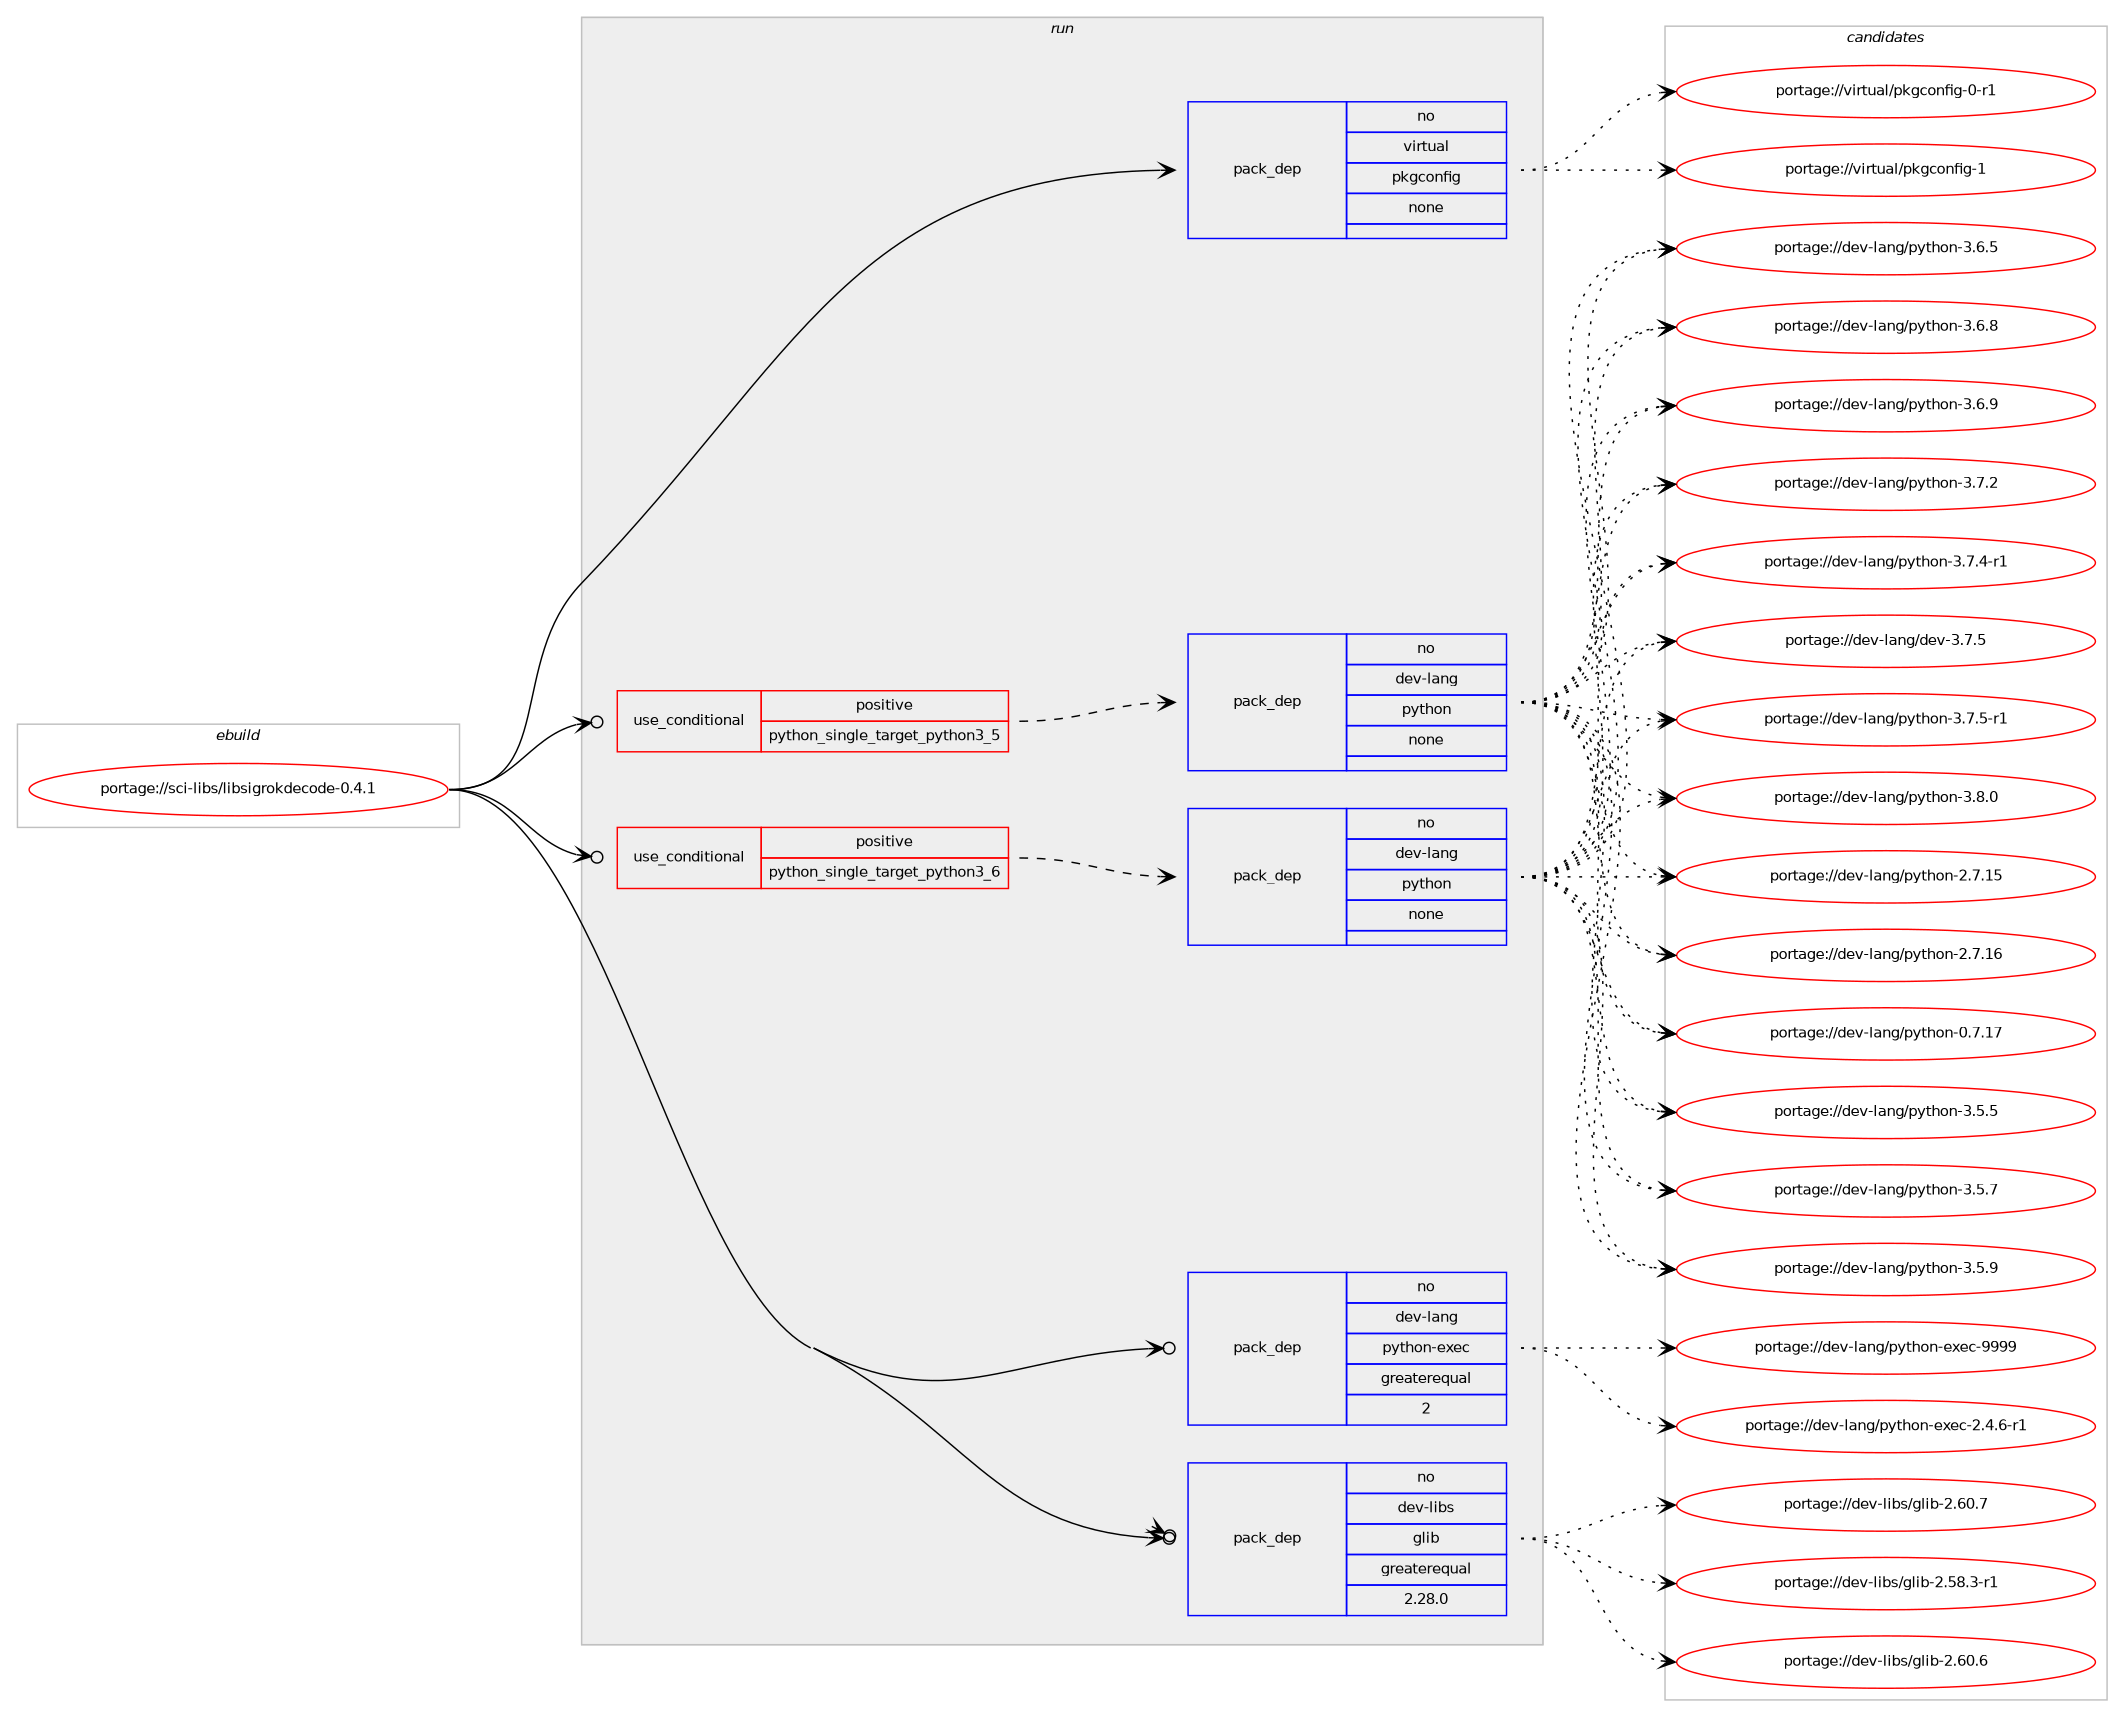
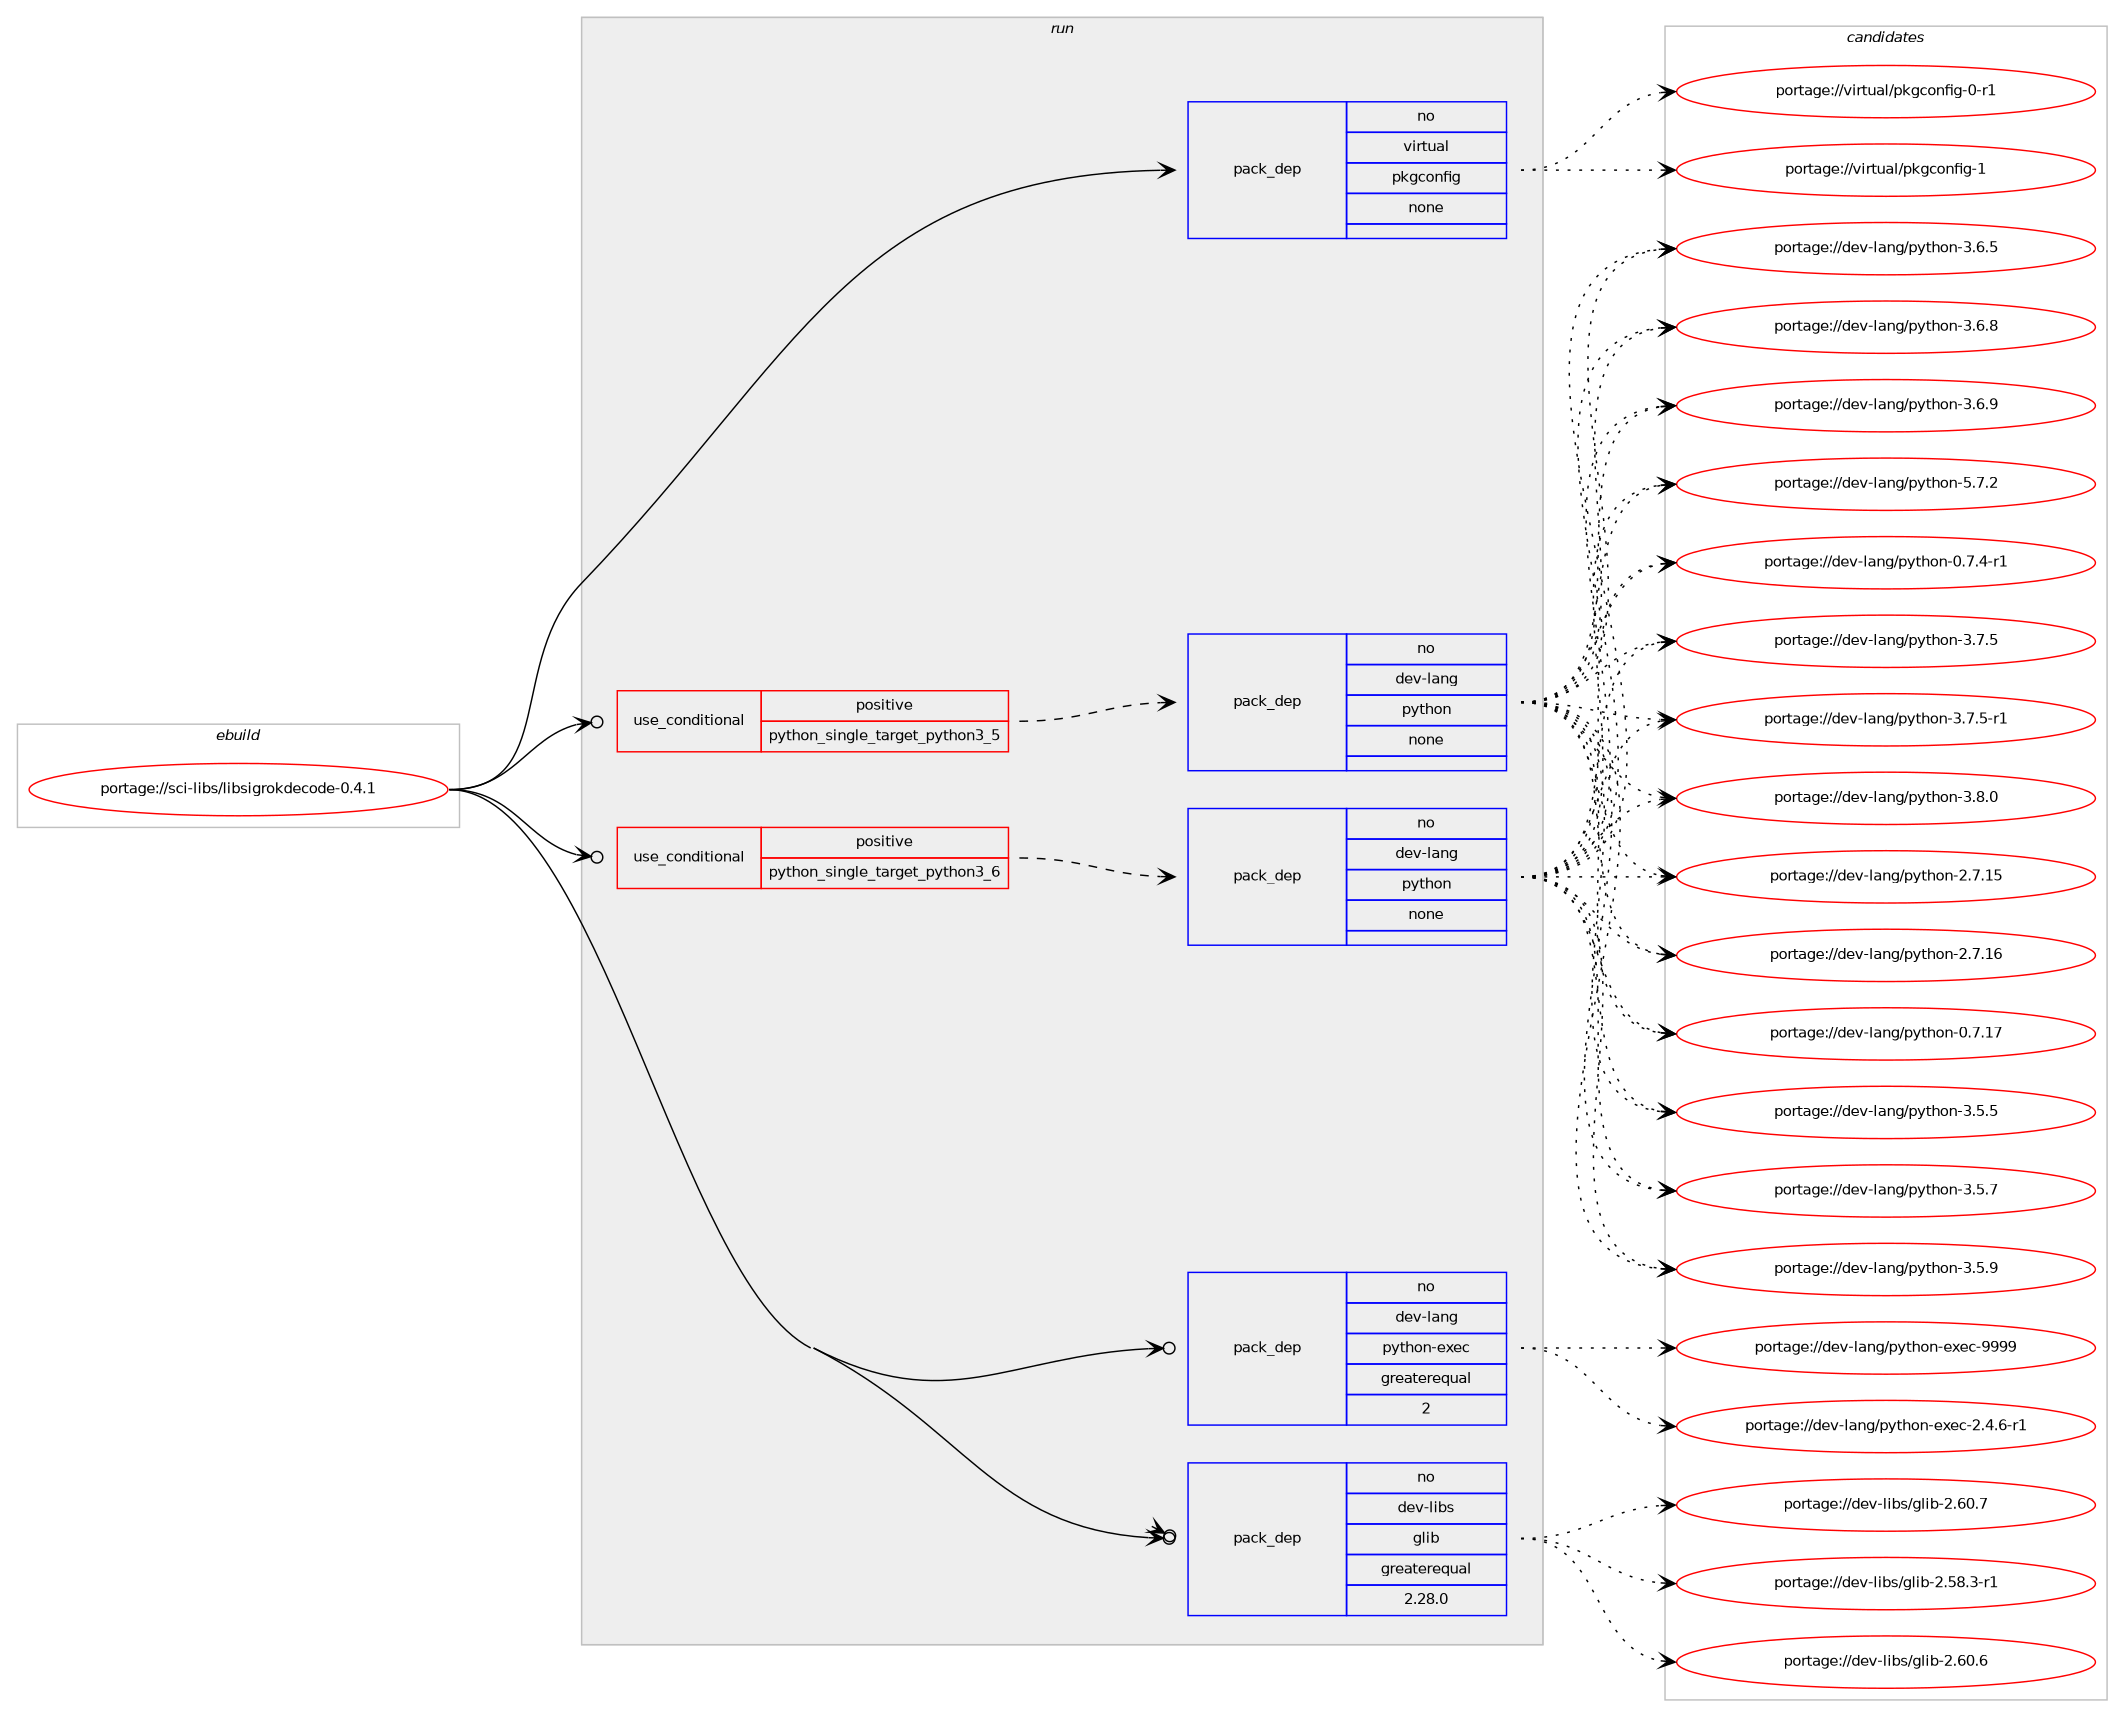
node "portage://dev-lang/python-3.7.2": label "portage://dev-lang/python-3.7.2" -> "portage://dev-lang/python-5.7.2"
node "portage://dev-lang/python-3.7.4-r1": label "portage://dev-lang/python-3.7.4-r1" -> "portage://dev-lang/python-0.7.4-r1"
node "portage://dev-lang/dev-3.7.5": label "portage://dev-lang/dev-3.7.5" -> "portage://dev-lang/python-3.7.5"
